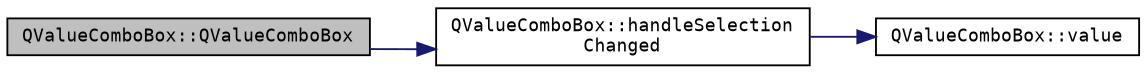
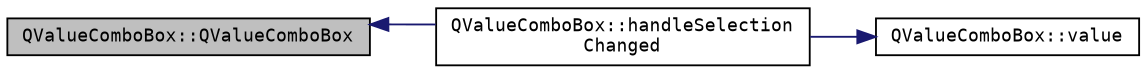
edge "QValueComboBox::QValueComboBox" -> "QValueComboBox::handleSelection Changed": reversed
